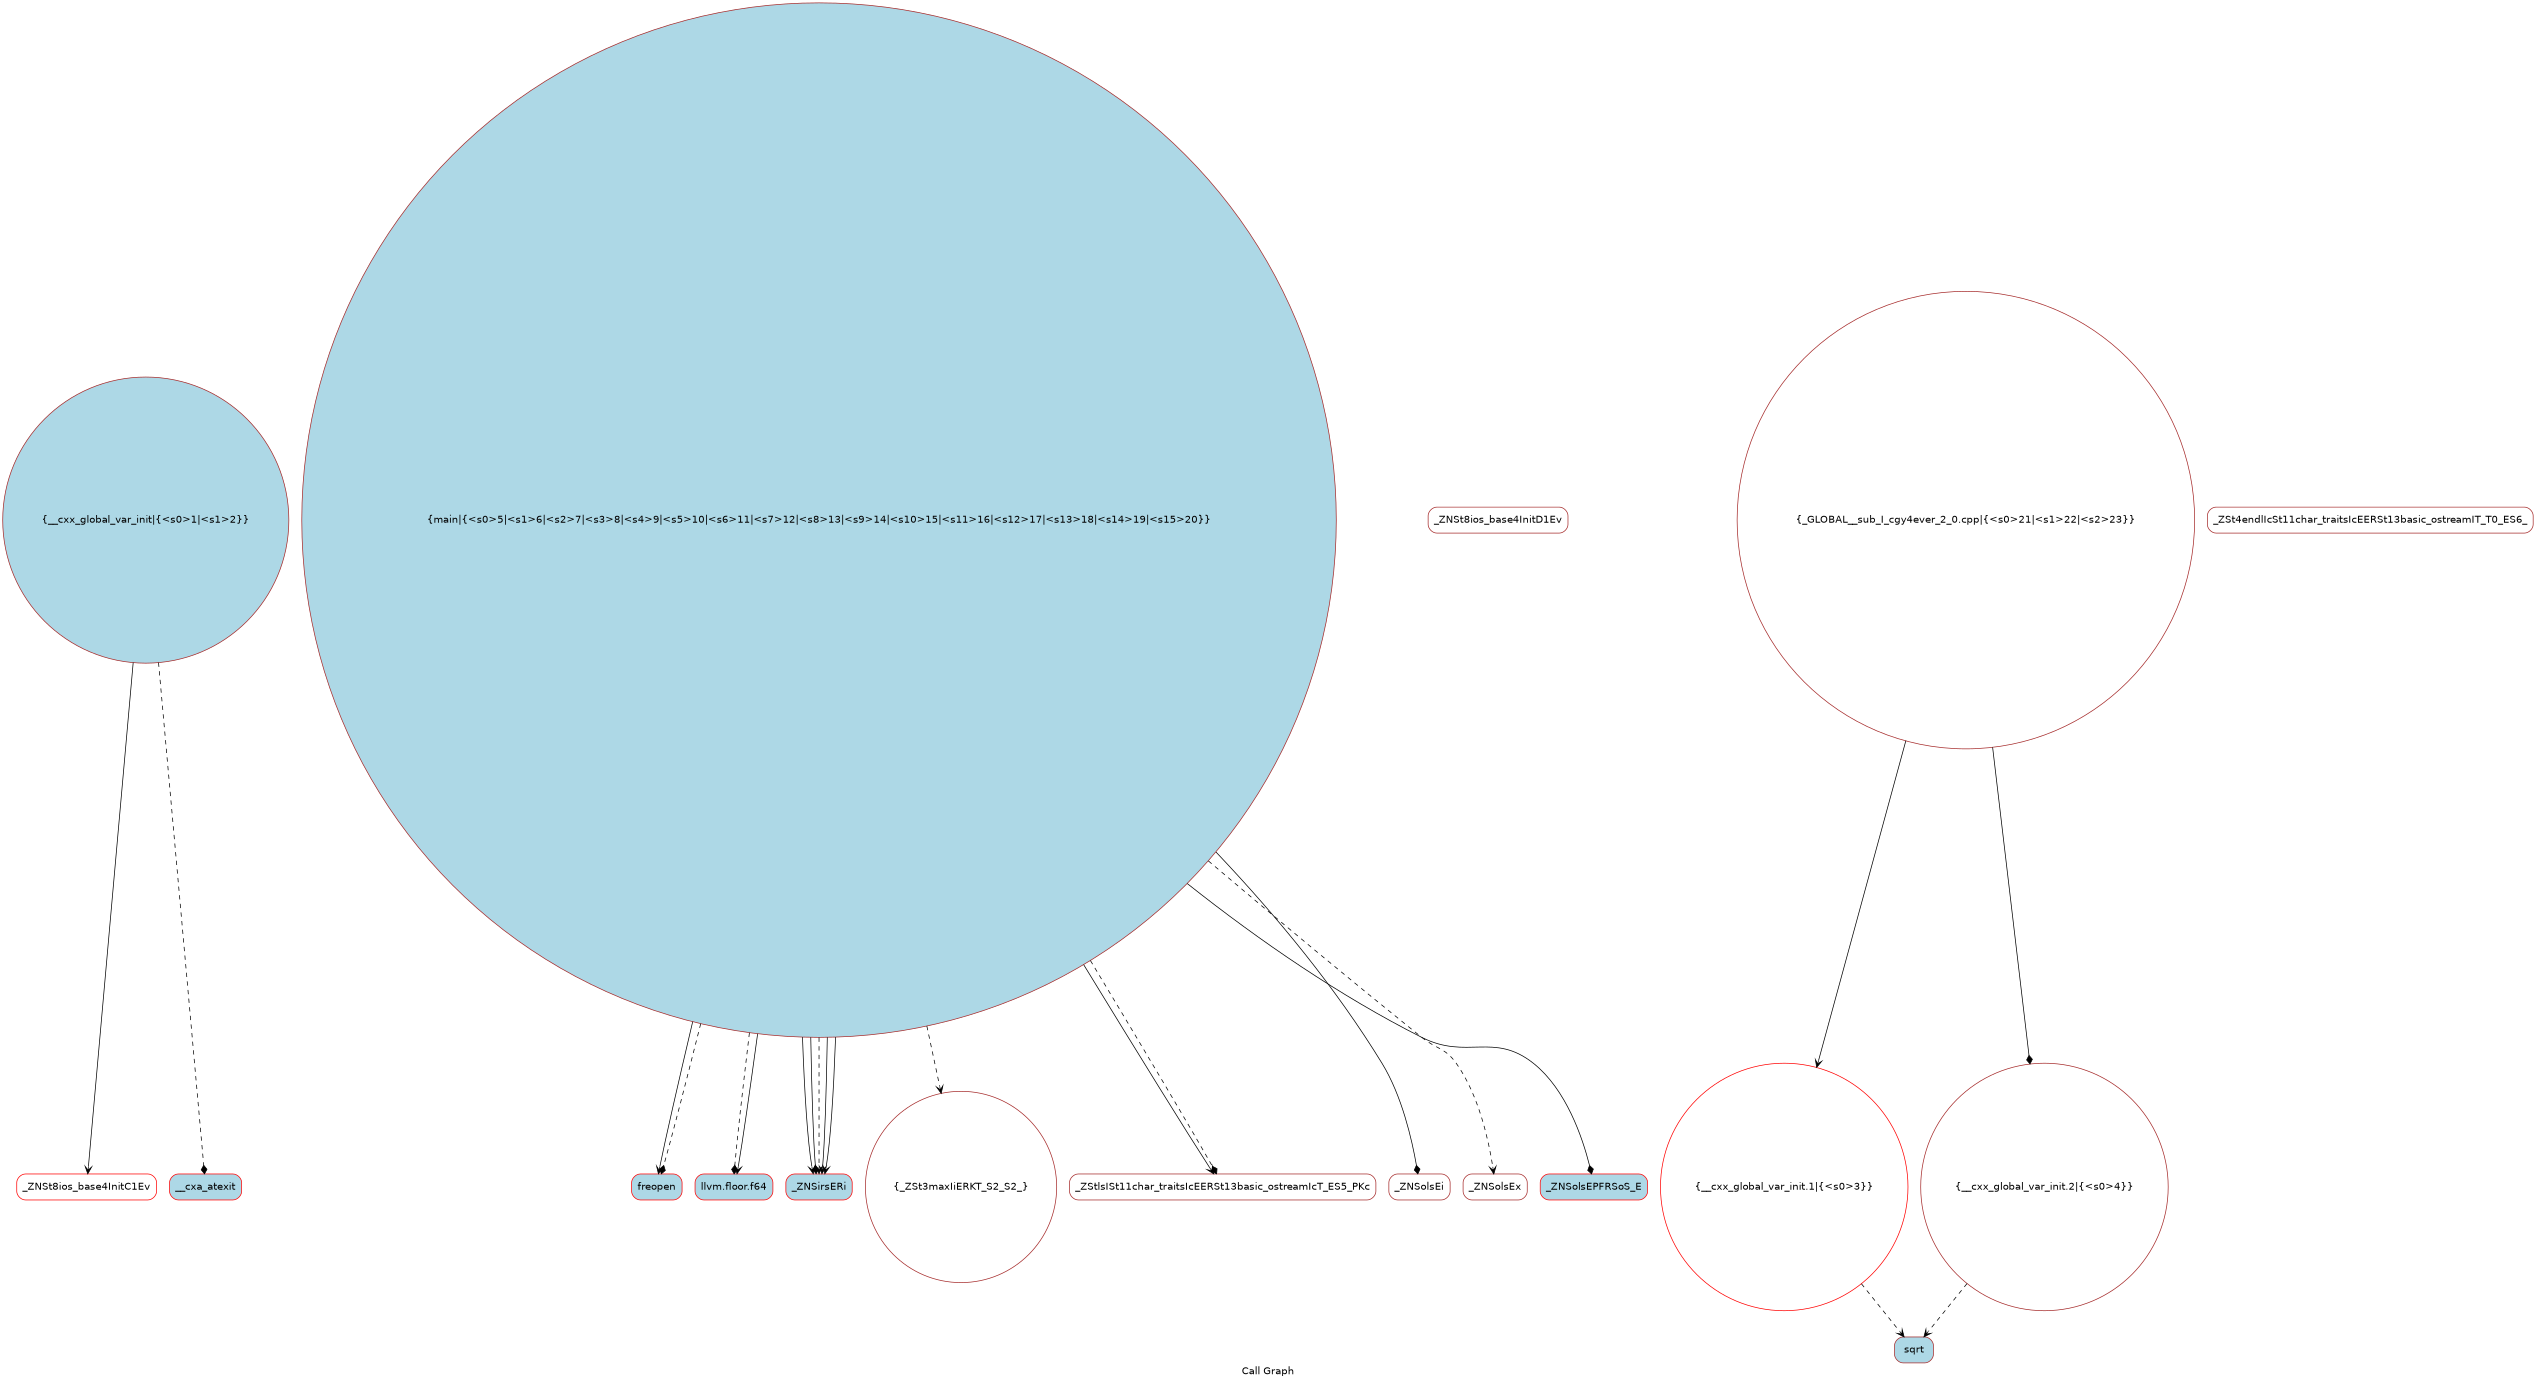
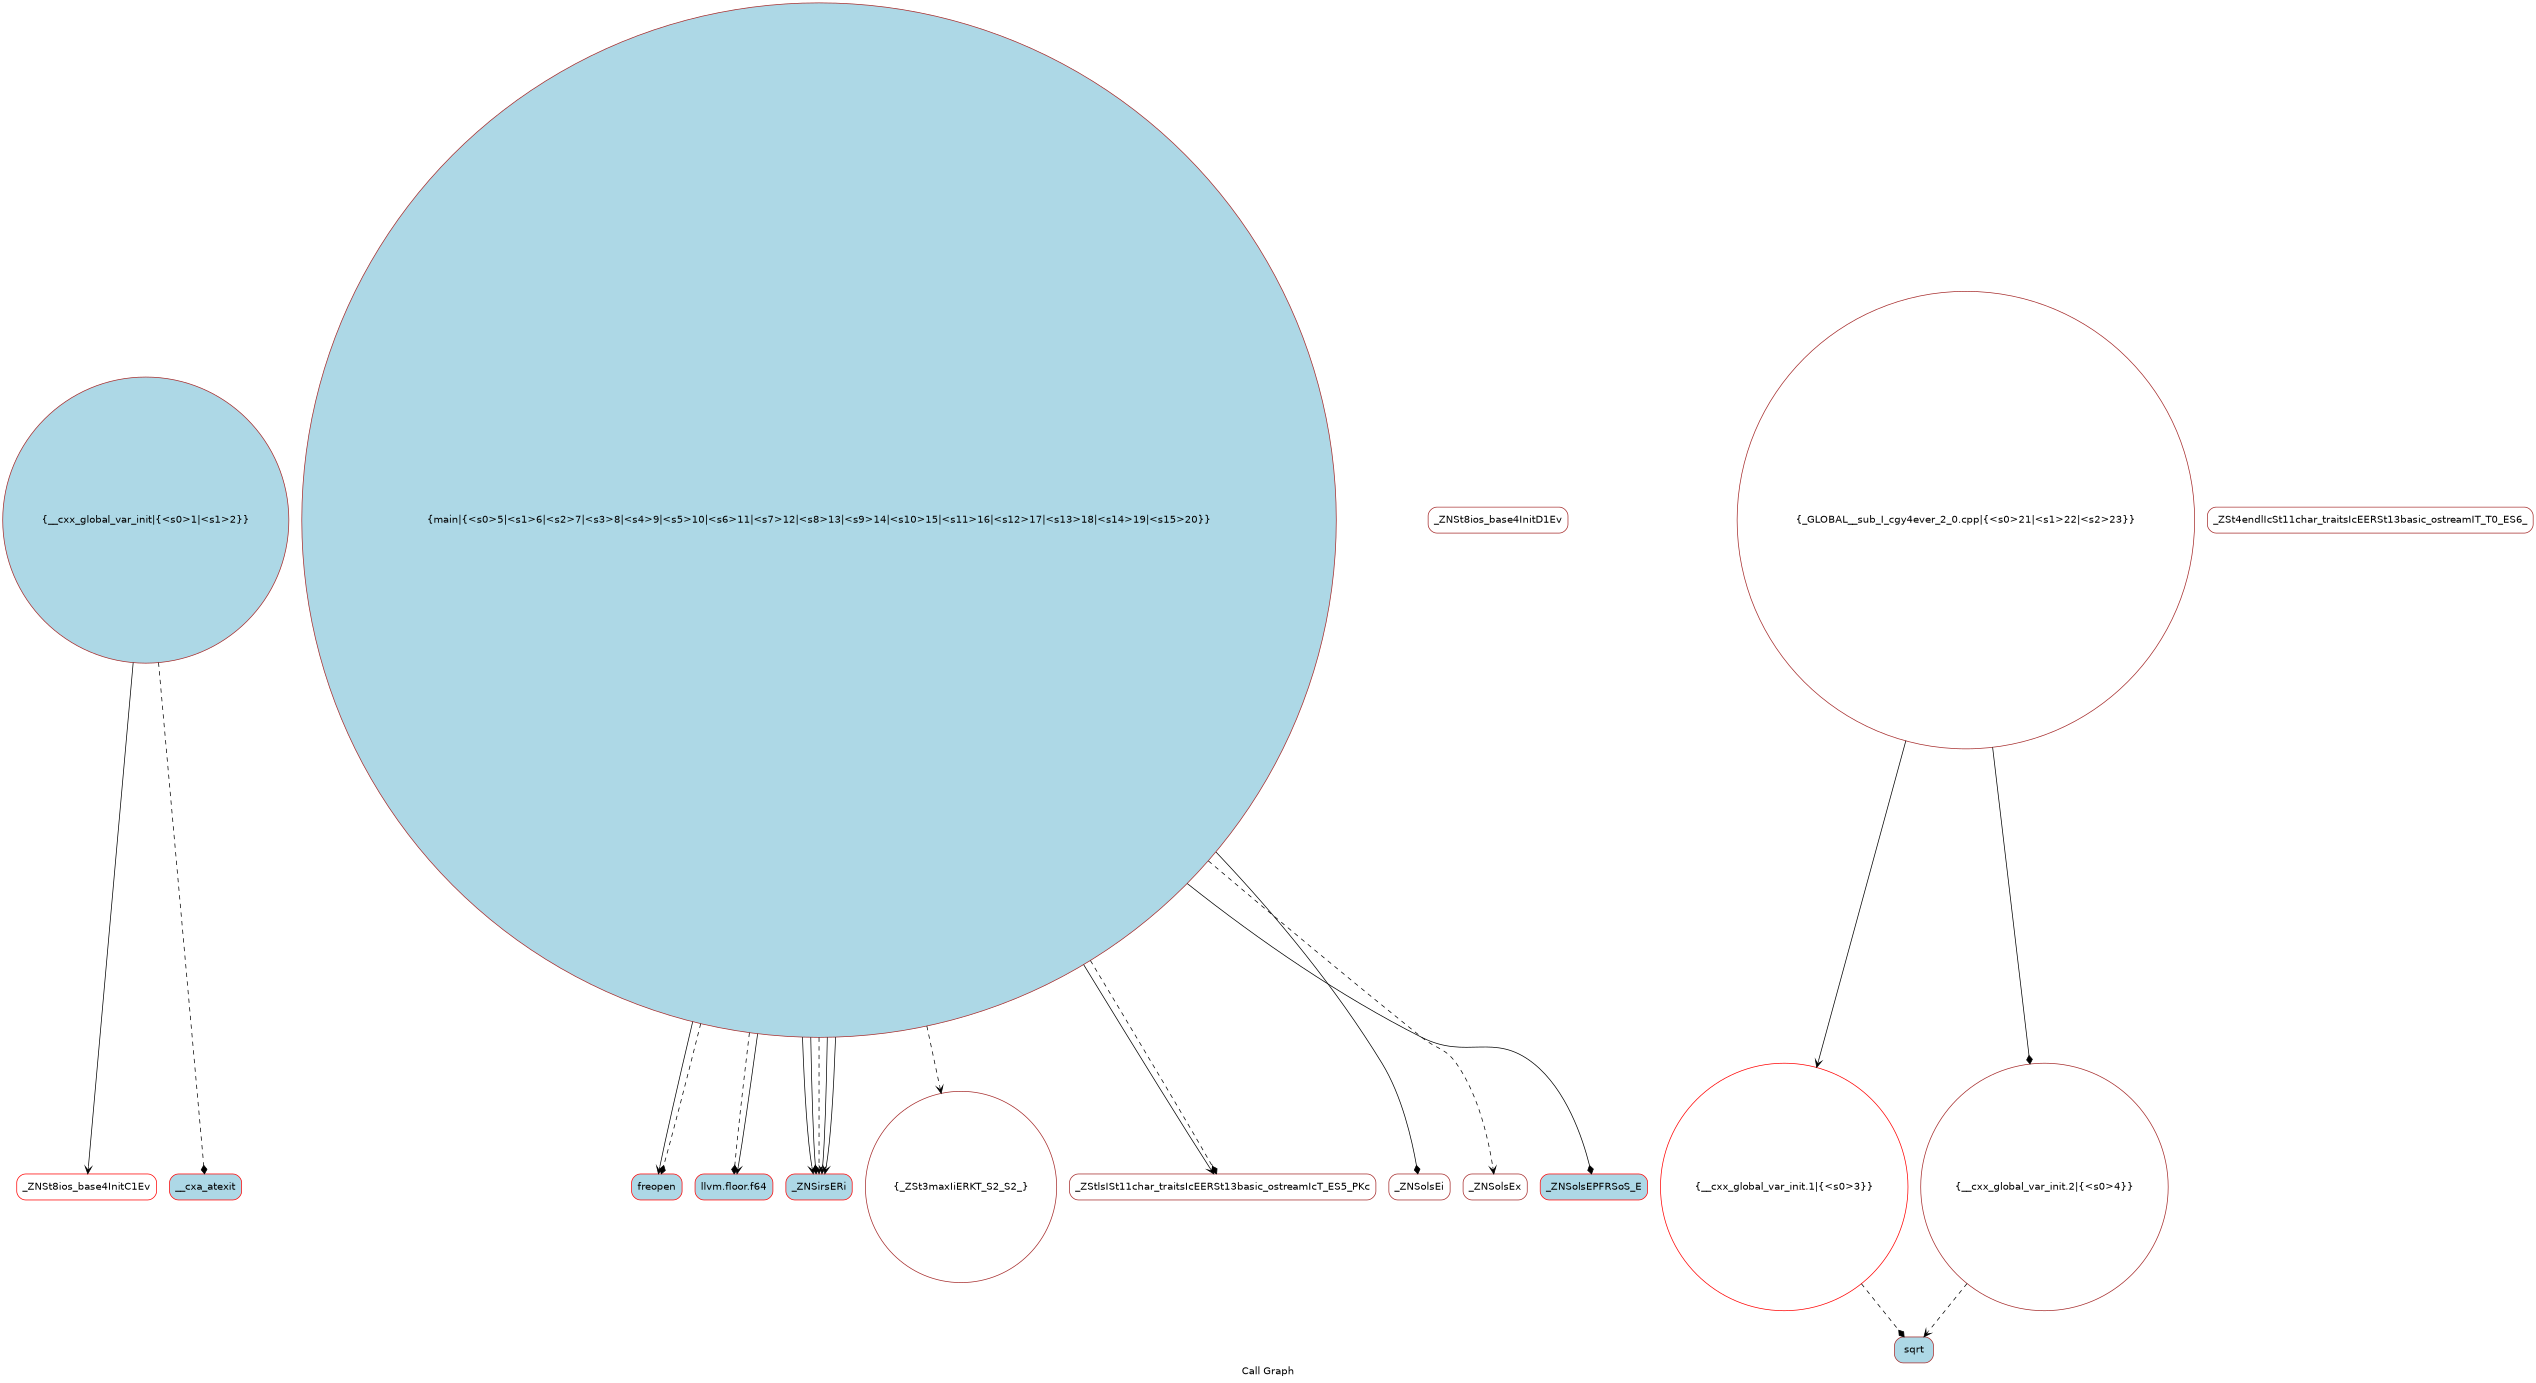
edge "{__cxx_global_var_init.1|{<s0>3}}" -> "sqrt": arrowhead vee -> diamond
